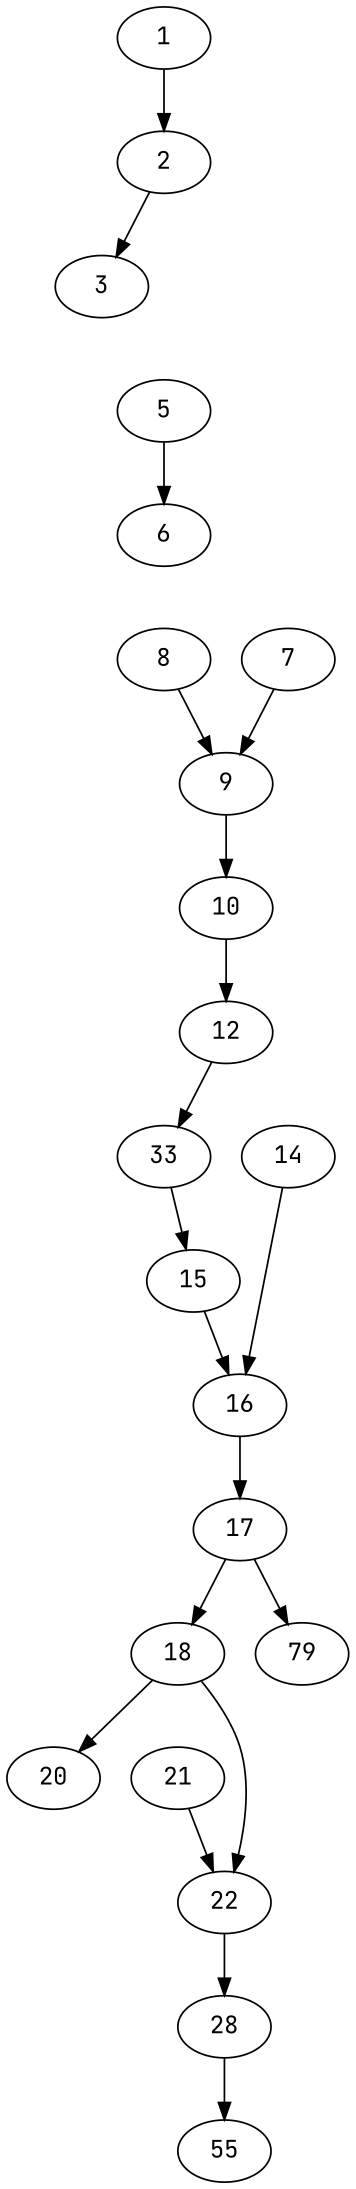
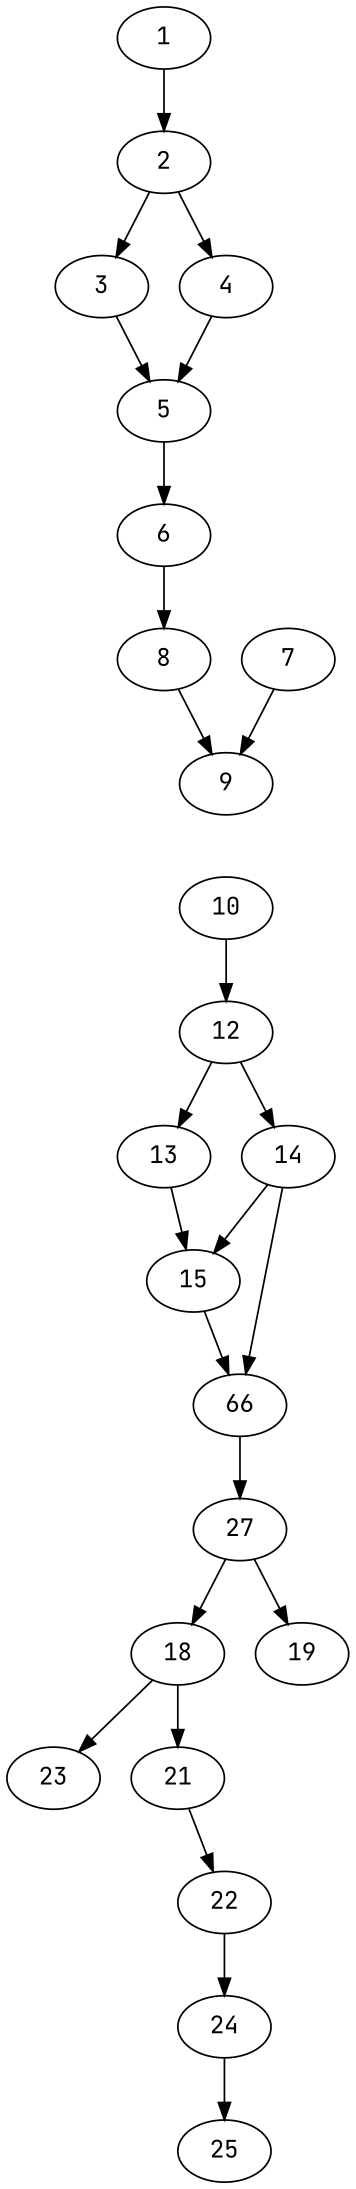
node "4": added
edge "3" -> "5": added
edge "6" -> "8": added
edge "9" -> "10": removed
edge "12" -> "14": added
node "33": label "33" -> "13"
edge "14" -> "15": added
node "16": label "16" -> "66"
node "17": label "17" -> "27"
node "79": label "79" -> "19"
edge "18" -> "22": now "18" -> "21"
node "20": label "20" -> "23"
node "28": label "28" -> "24"
node "55": label "55" -> "25"
